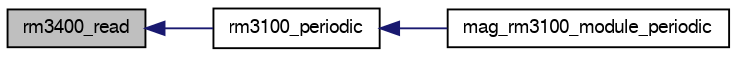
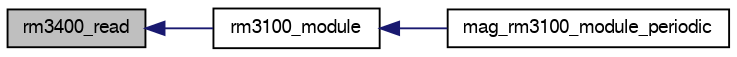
node "rm3100_periodic": label "rm3100_periodic" -> "rm3100_module"
